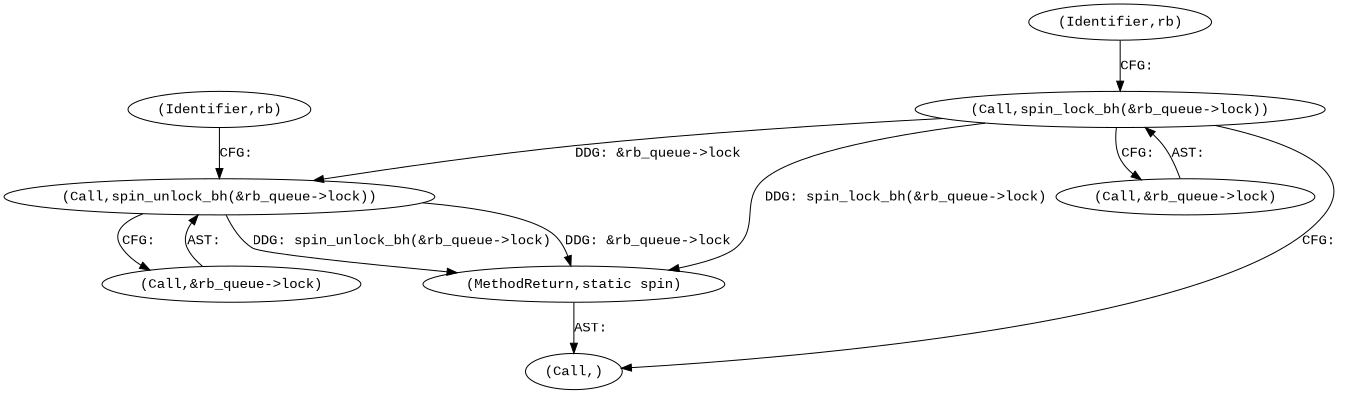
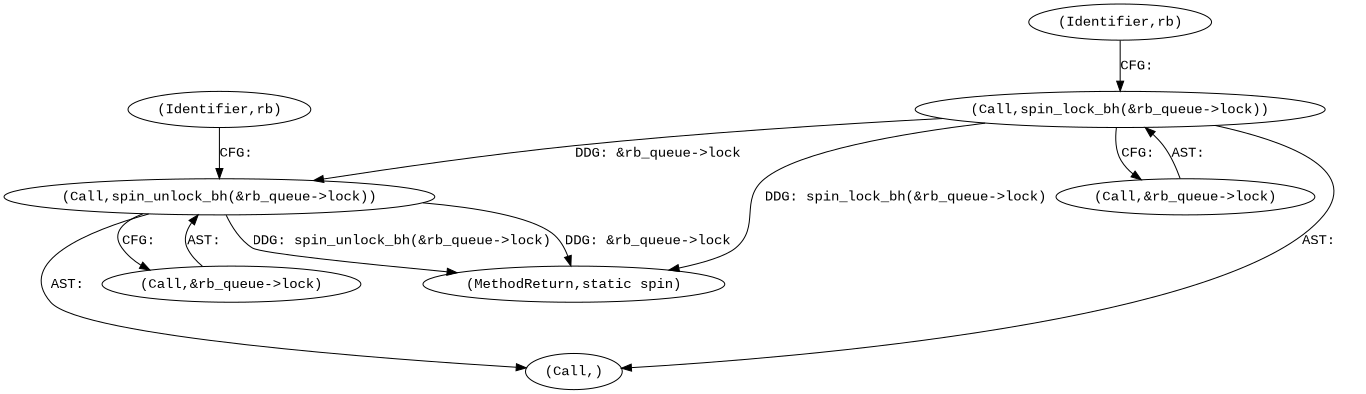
edge "(Call,spin_lock_bh(&rb_queue->lock))" -> "(Call,)": label "CFG: " -> "AST: "
edge "(MethodReturn,static spin)" -> "(Call,)": now "(Call,spin_unlock_bh(&rb_queue->lock))" -> "(Call,)"
